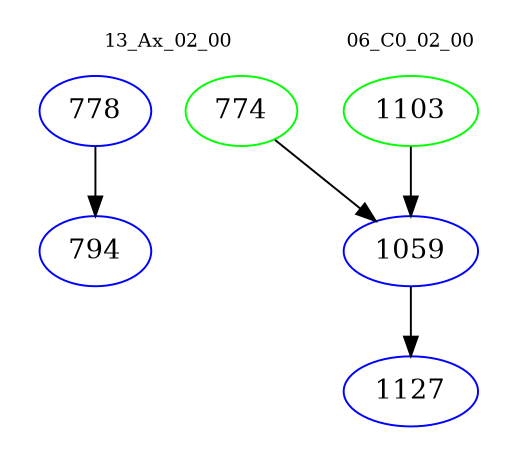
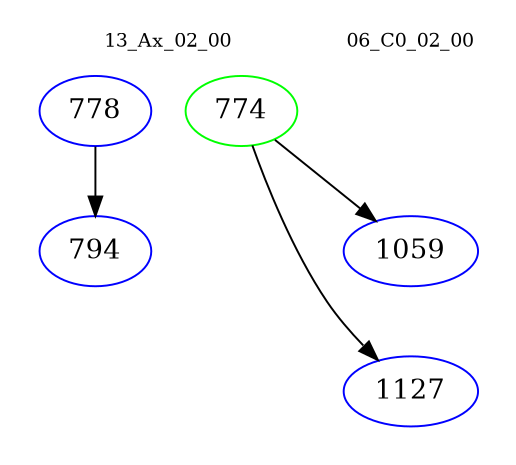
node "1103": removed
edge "1059" -> "1127": now "774" -> "1127"
